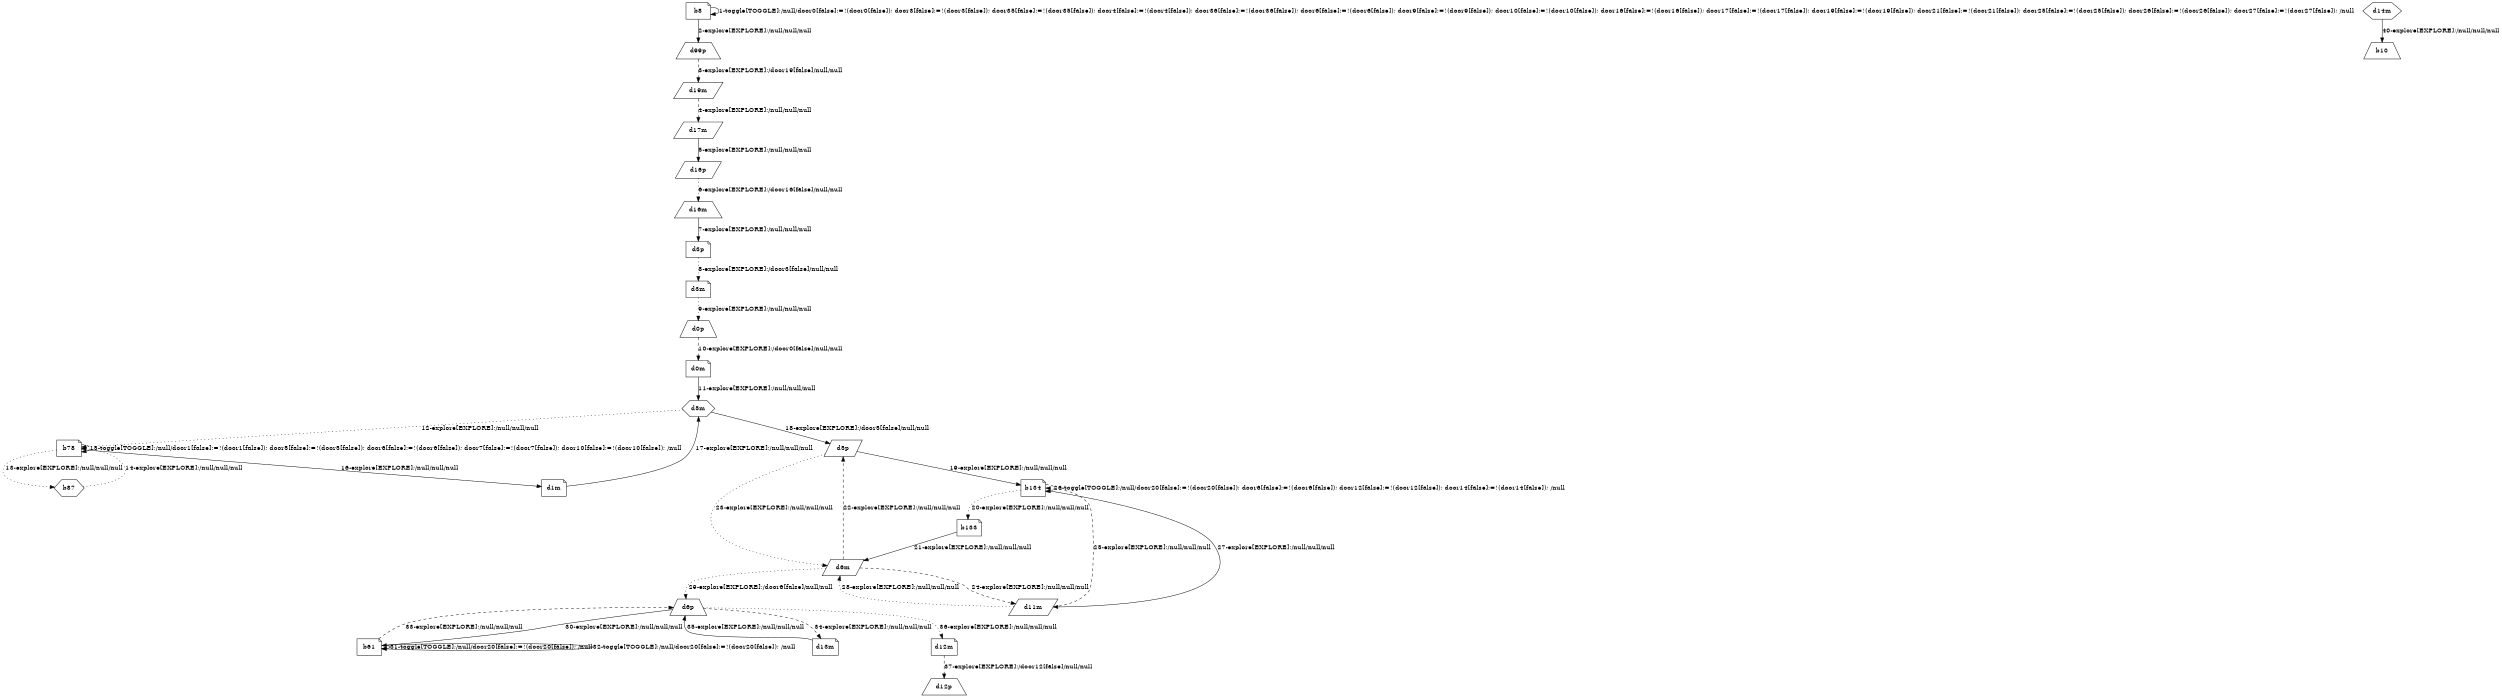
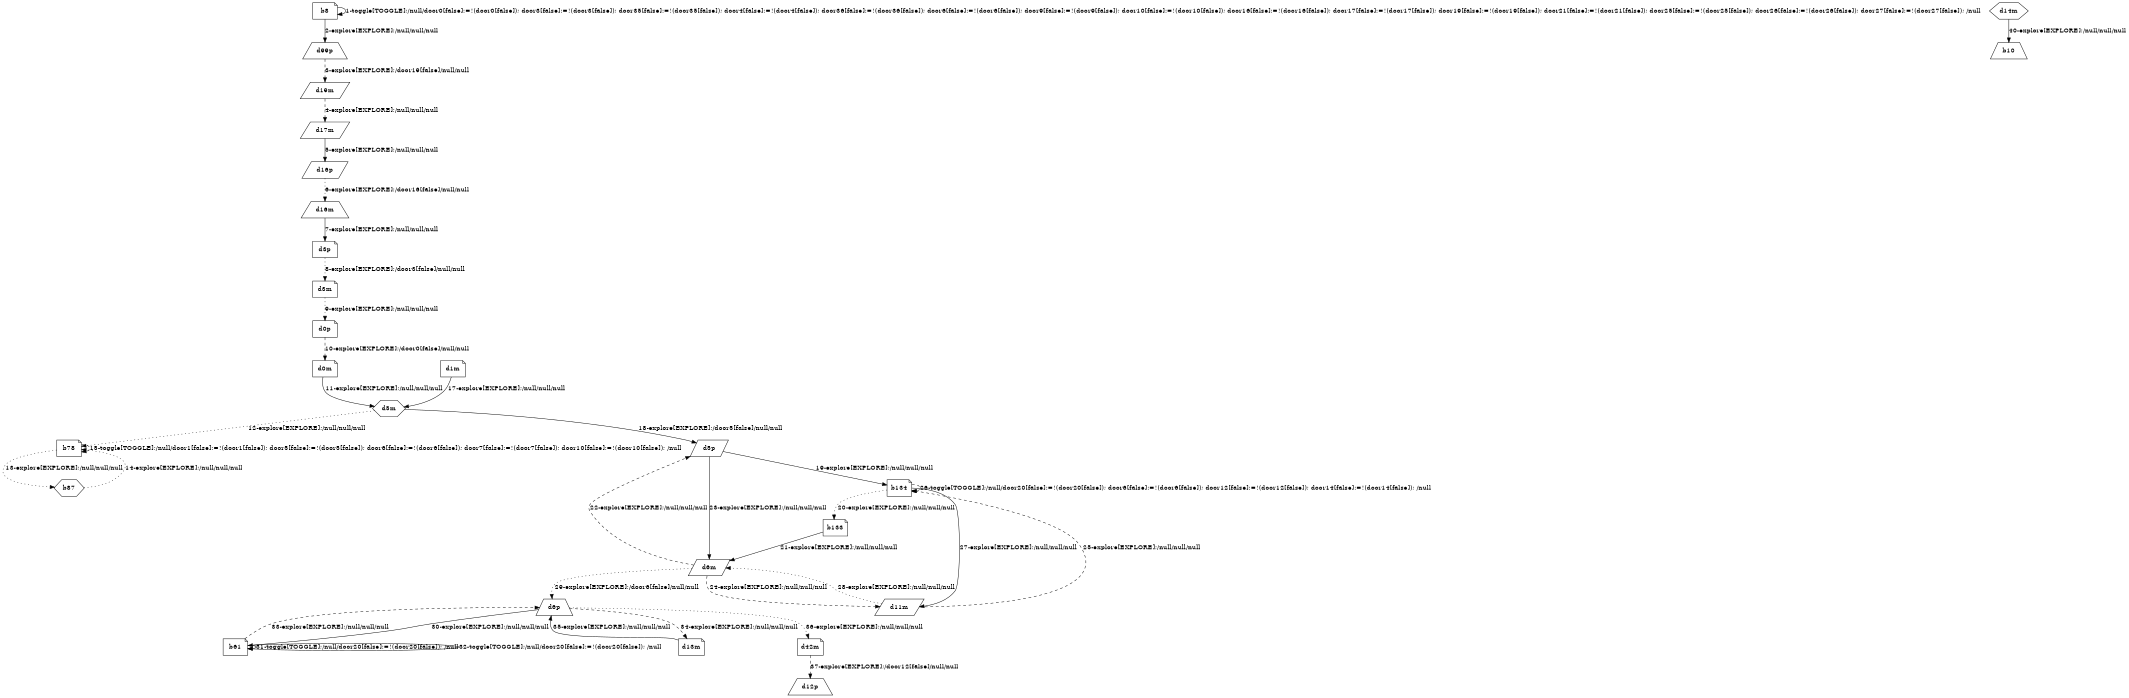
node "d0p": shape trapezium -> note
edge "b78" -> "d1m": removed, label "16-explore[EXPLORE];/null/null/null"
edge "d5p" -> "d6m": style dotted -> solid
node "d12m": label "d12m" -> "d42m"
